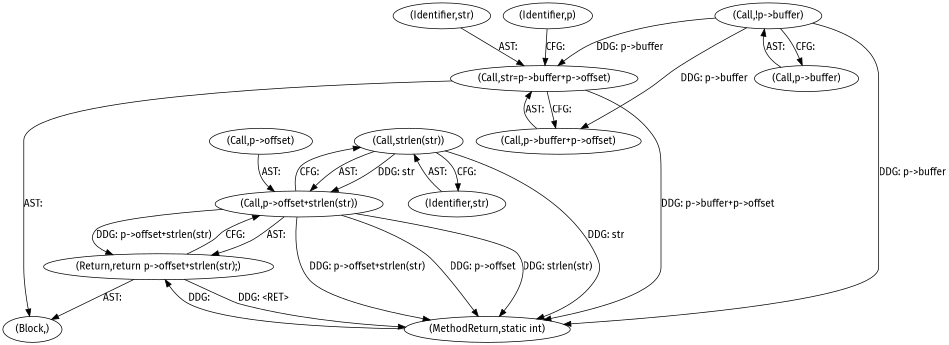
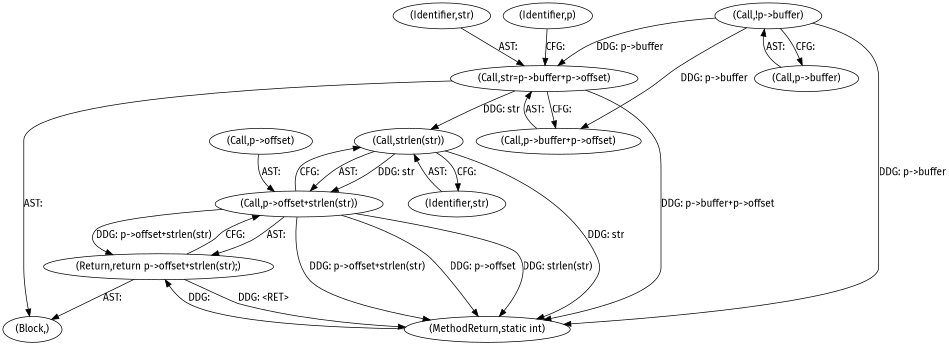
edge "(Call,str=p->buffer+p->offset)" -> "(Call,strlen(str))": added, label "DDG: str"
